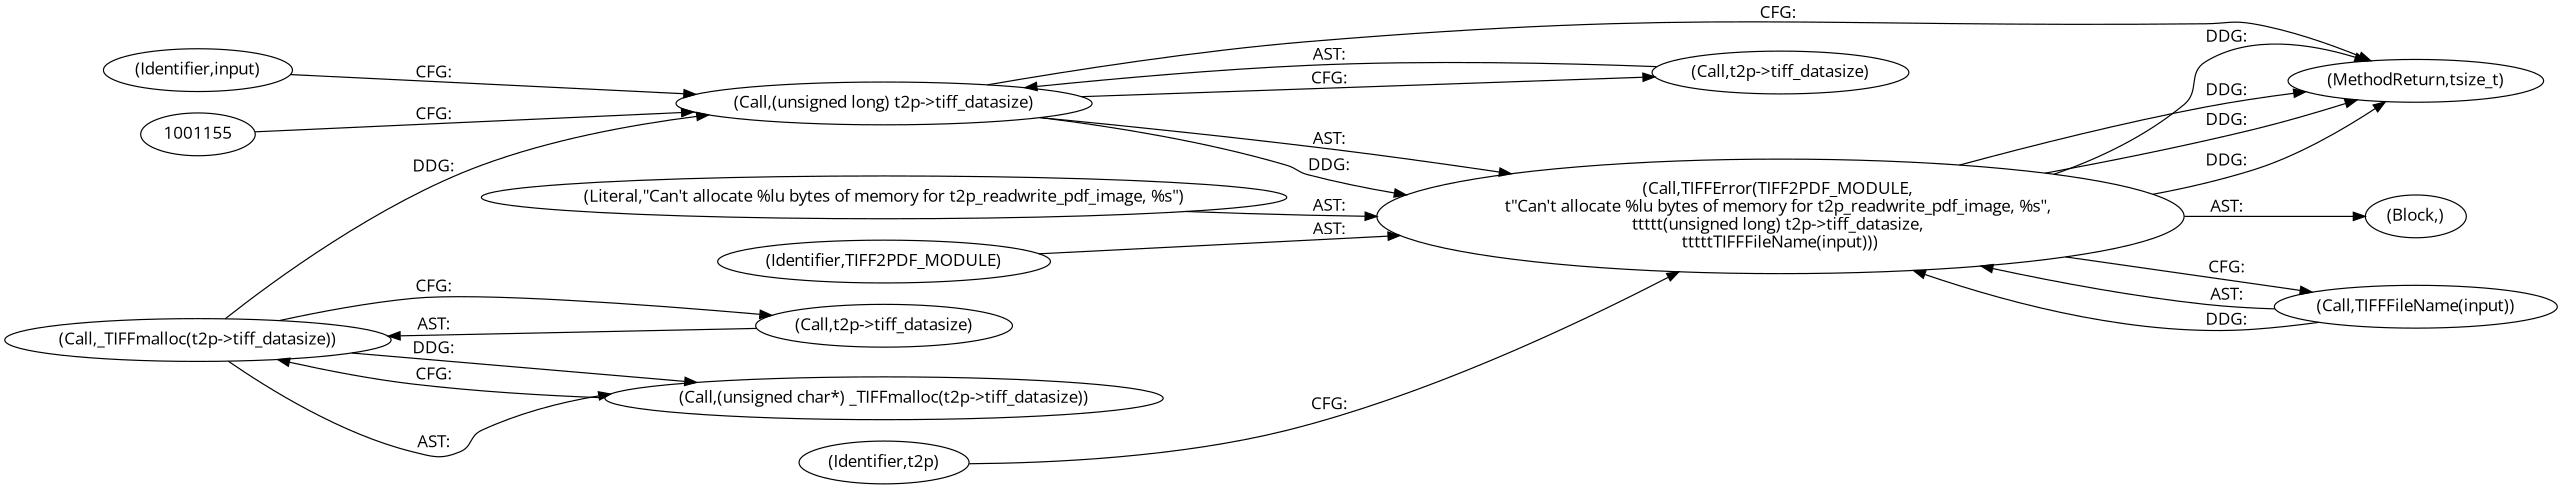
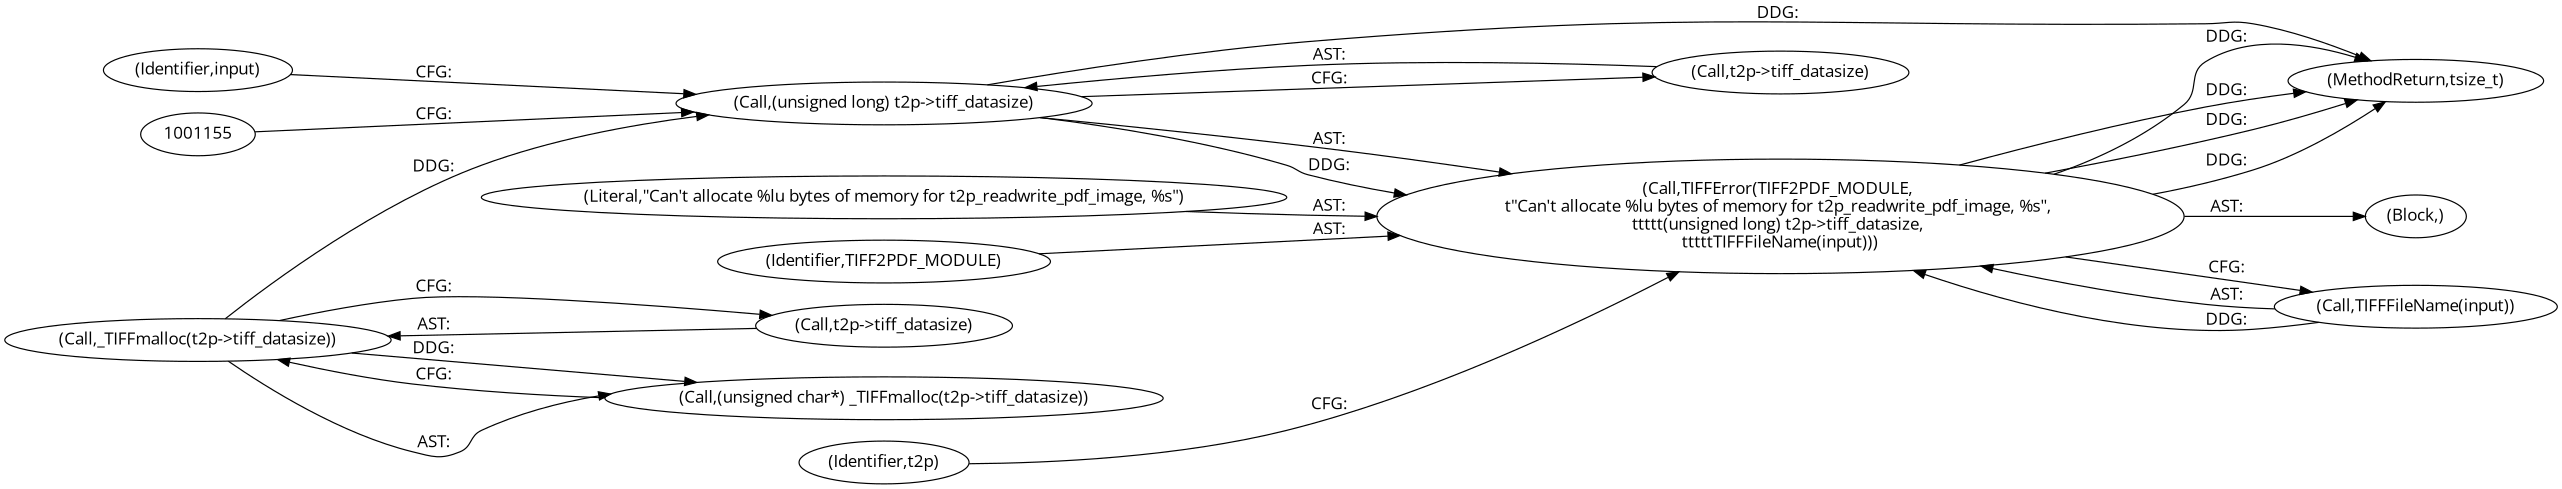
edge "(Call,(unsigned long) t2p->tiff_datasize)" -> "(MethodReturn,tsize_t)": label "CFG: " -> "DDG: "
